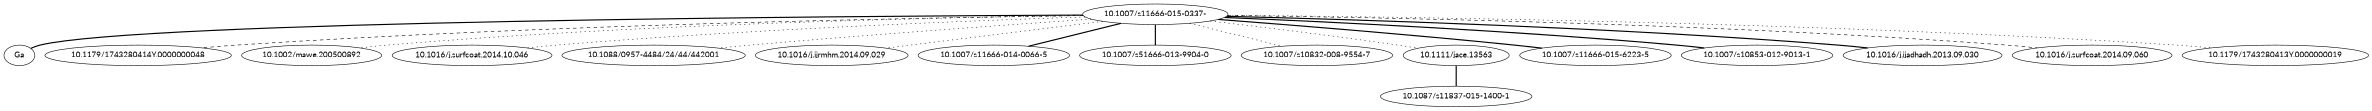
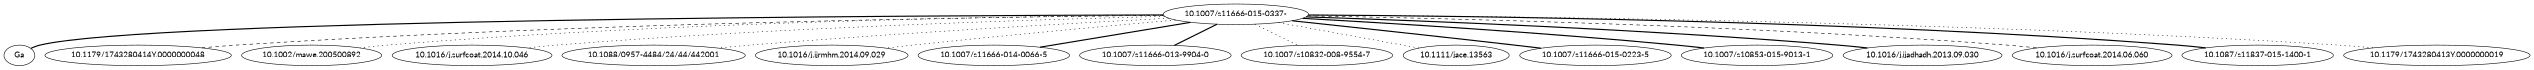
node "10.1007/s51666-013-9904-0": label "10.1007/s51666-013-9904-0" -> "10.1007/s11666-013-9904-0"
node "10.1007/s11666-015-6223-5": label "10.1007/s11666-015-6223-5" -> "10.1007/s11666-015-0223-5"
node "10.1007/s10853-012-9013-1": label "10.1007/s10853-012-9013-1" -> "10.1007/s10853-015-9013-1"
node "10.1016/j.surfcoat.2014.09.060": label "10.1016/j.surfcoat.2014.09.060" -> "10.1016/j.surfcoat.2014.06.060"
edge "10.1111/jace.13563" -- "10.1087/s11837-015-1400-1": now "10.1007/s11666-015-0337-" -- "10.1087/s11837-015-1400-1"
